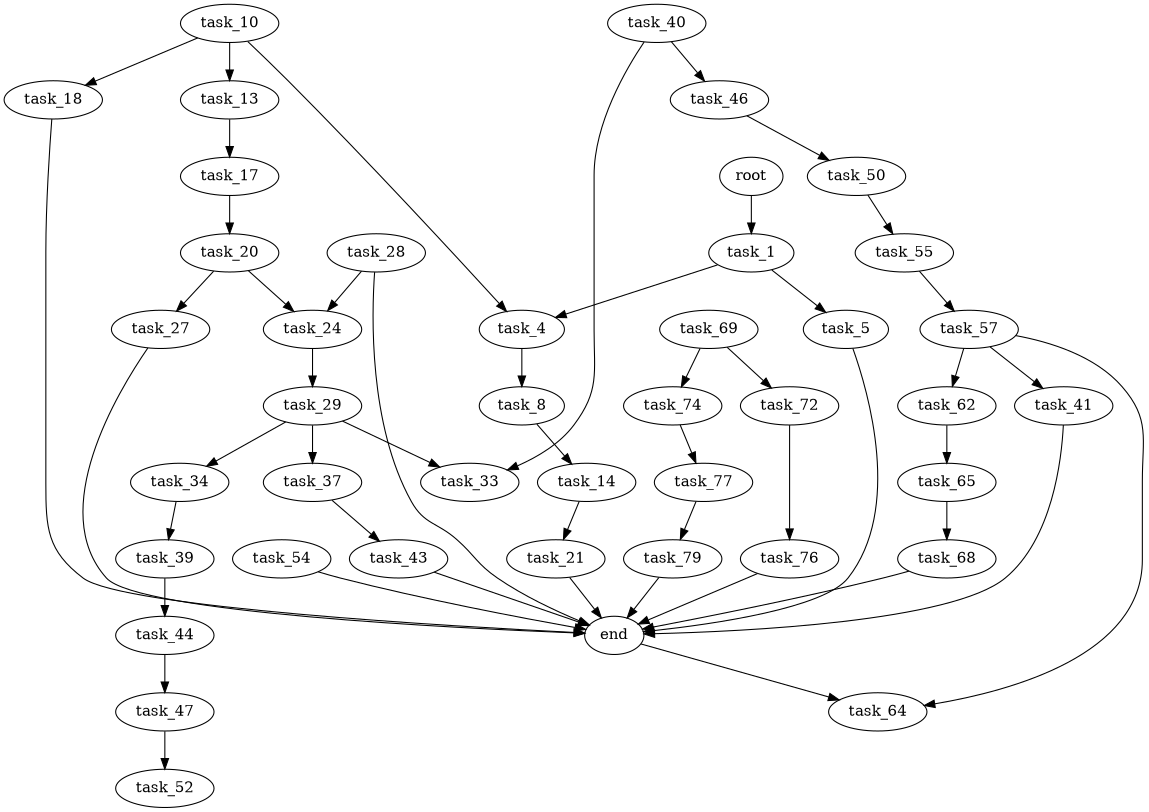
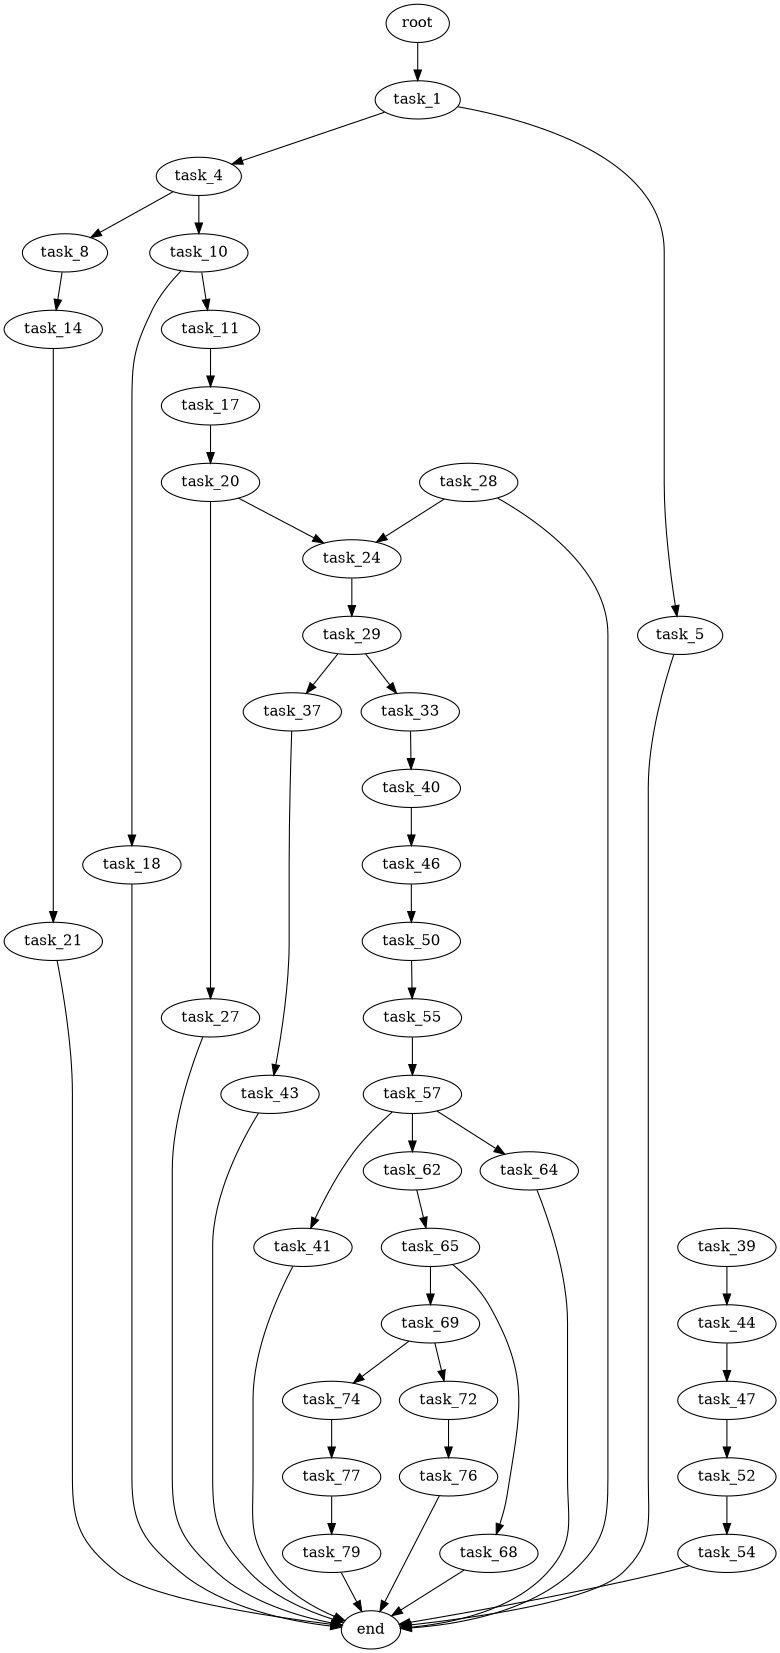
node "task_13": label "task_13" -> "task_11"
edge "task_10" -> "task_4": reversed
edge "task_40" -> "task_33": reversed
node "task_34": removed
edge "end" -> "task_64": reversed
edge "task_65" -> "task_69": added
edge "task_52" -> "task_54": added
